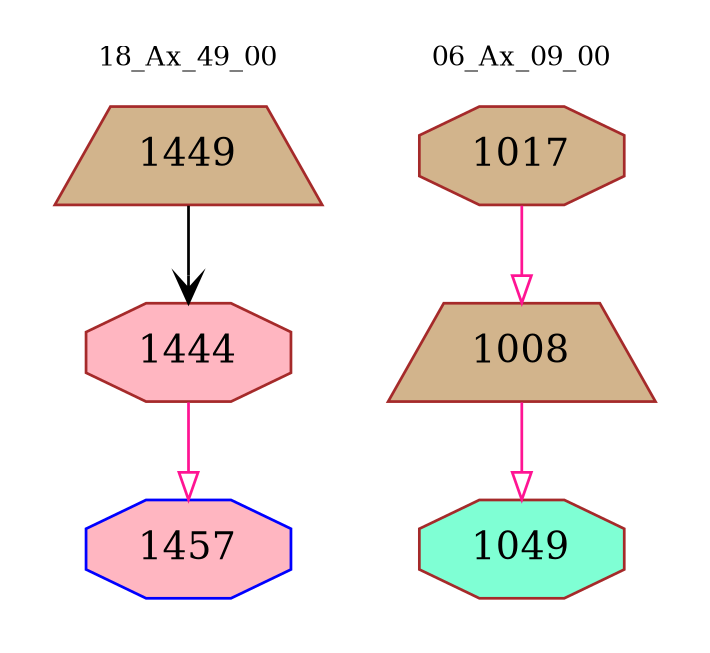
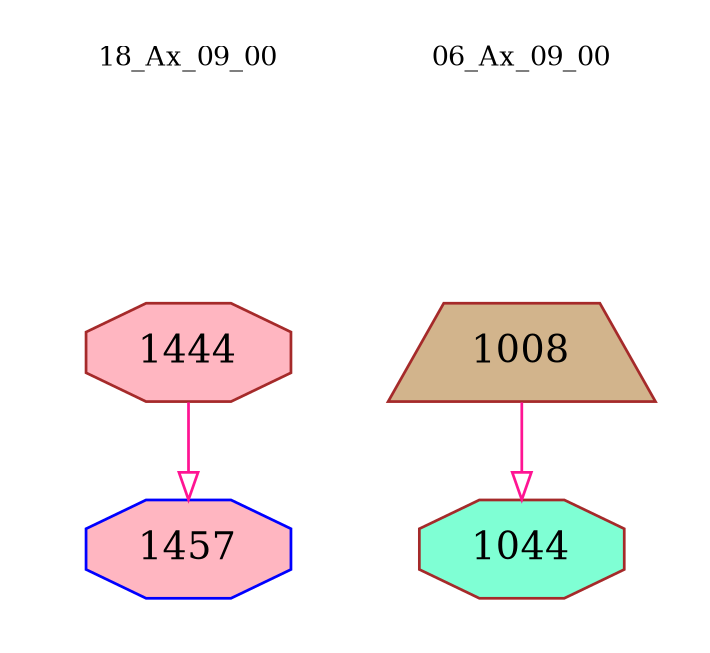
cluster "18_Ax_49_00": label "18_Ax_49_00" -> "18_Ax_09_00"
node "1449": removed
node "1017": removed
node "1049": label "1049" -> "1044"
